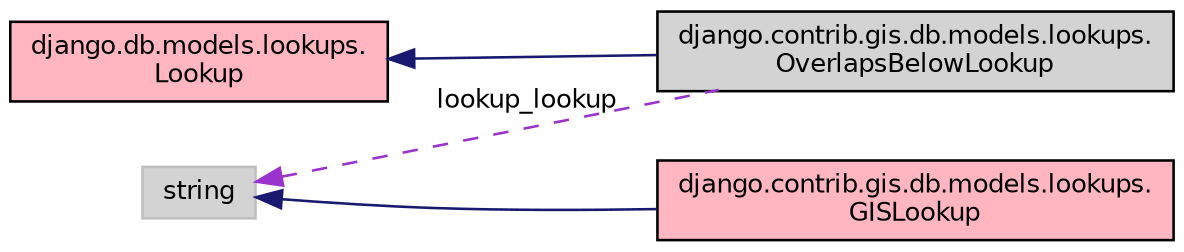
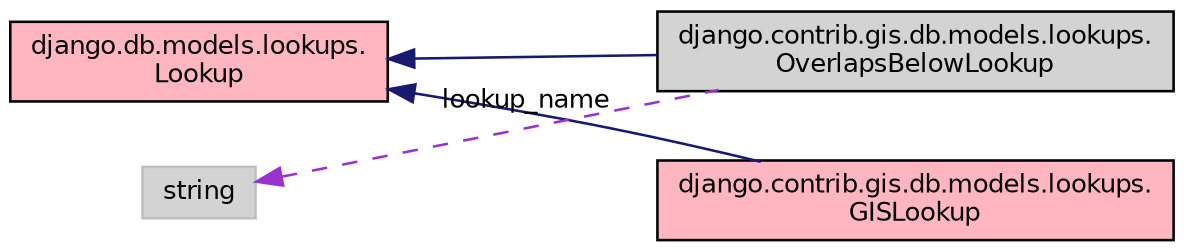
edge "django.contrib.gis.db.models.lookups. OverlapsBelowLookup" -> "string": label " lookup_lookup" -> " lookup_name"
edge "django.contrib.gis.db.models.lookups. GISLookup" -> "string": now "django.contrib.gis.db.models.lookups. GISLookup" -> "django.db.models.lookups. Lookup"
